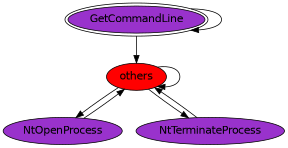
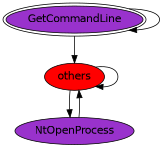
node "NtTerminateProcess": removed
